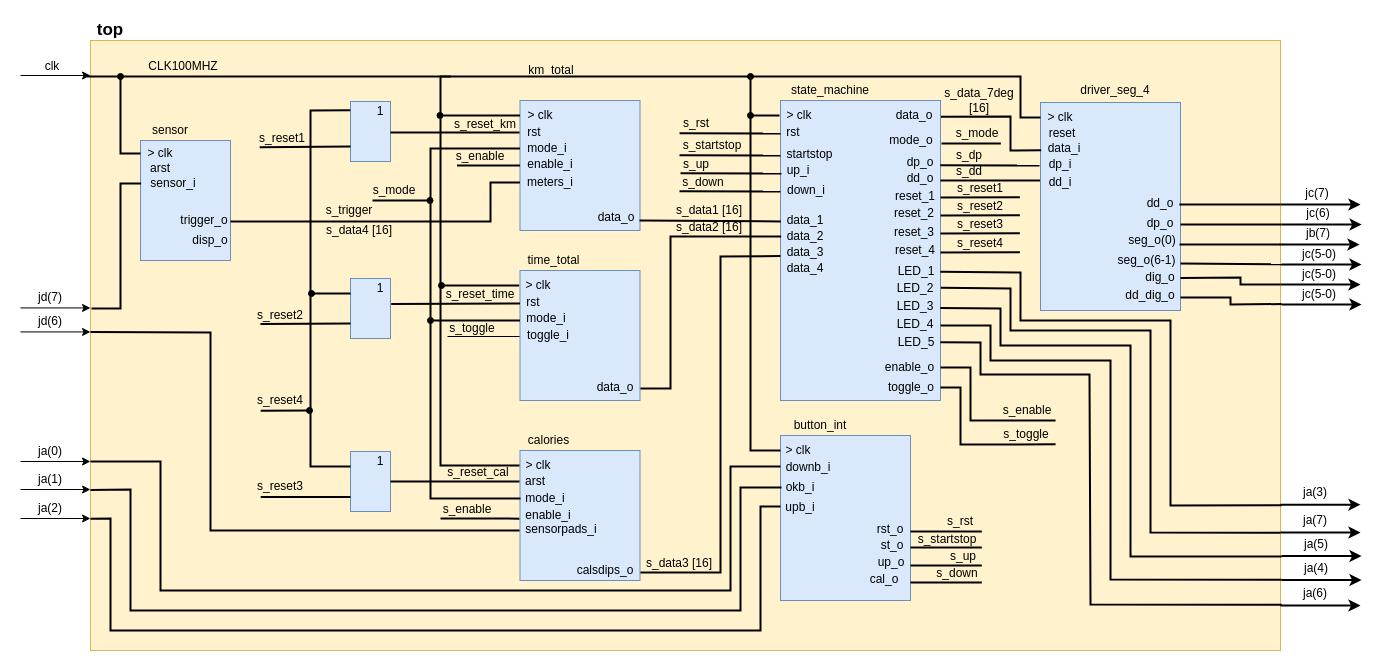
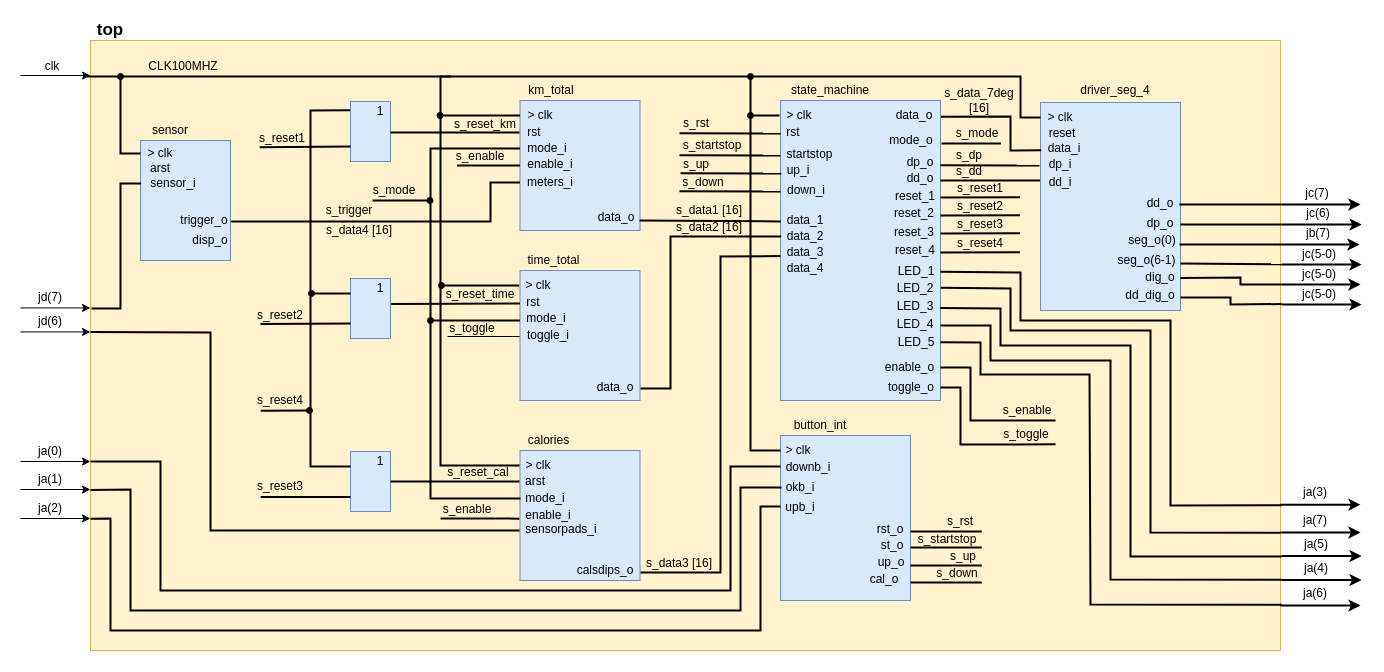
node "km_total": moved (551, 71) -> (551, 91)
